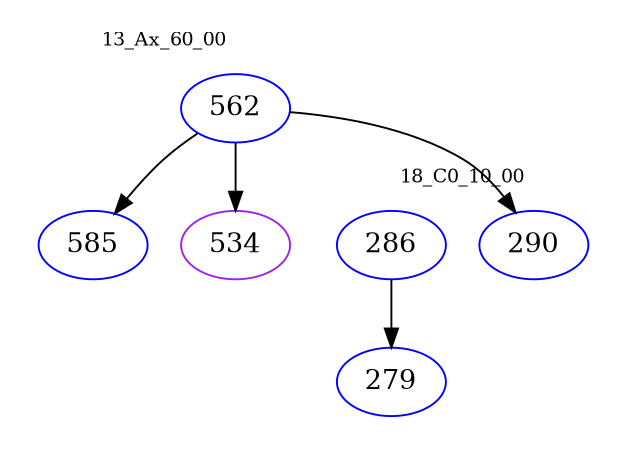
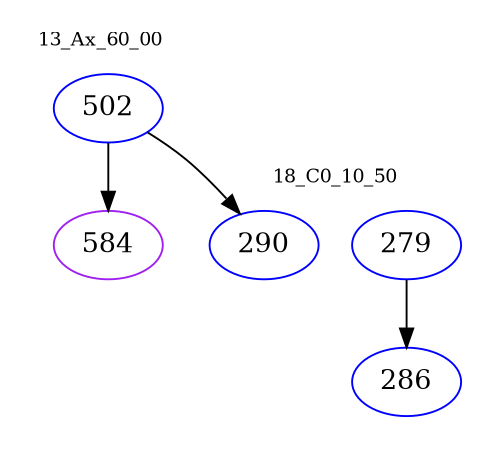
node "562": label "562" -> "502"
cluster "18_C0_10_00": label "18_C0_10_00" -> "18_C0_10_50"
node "585": removed
node "534": label "534" -> "584"
edge "286" -> "279": reversed
